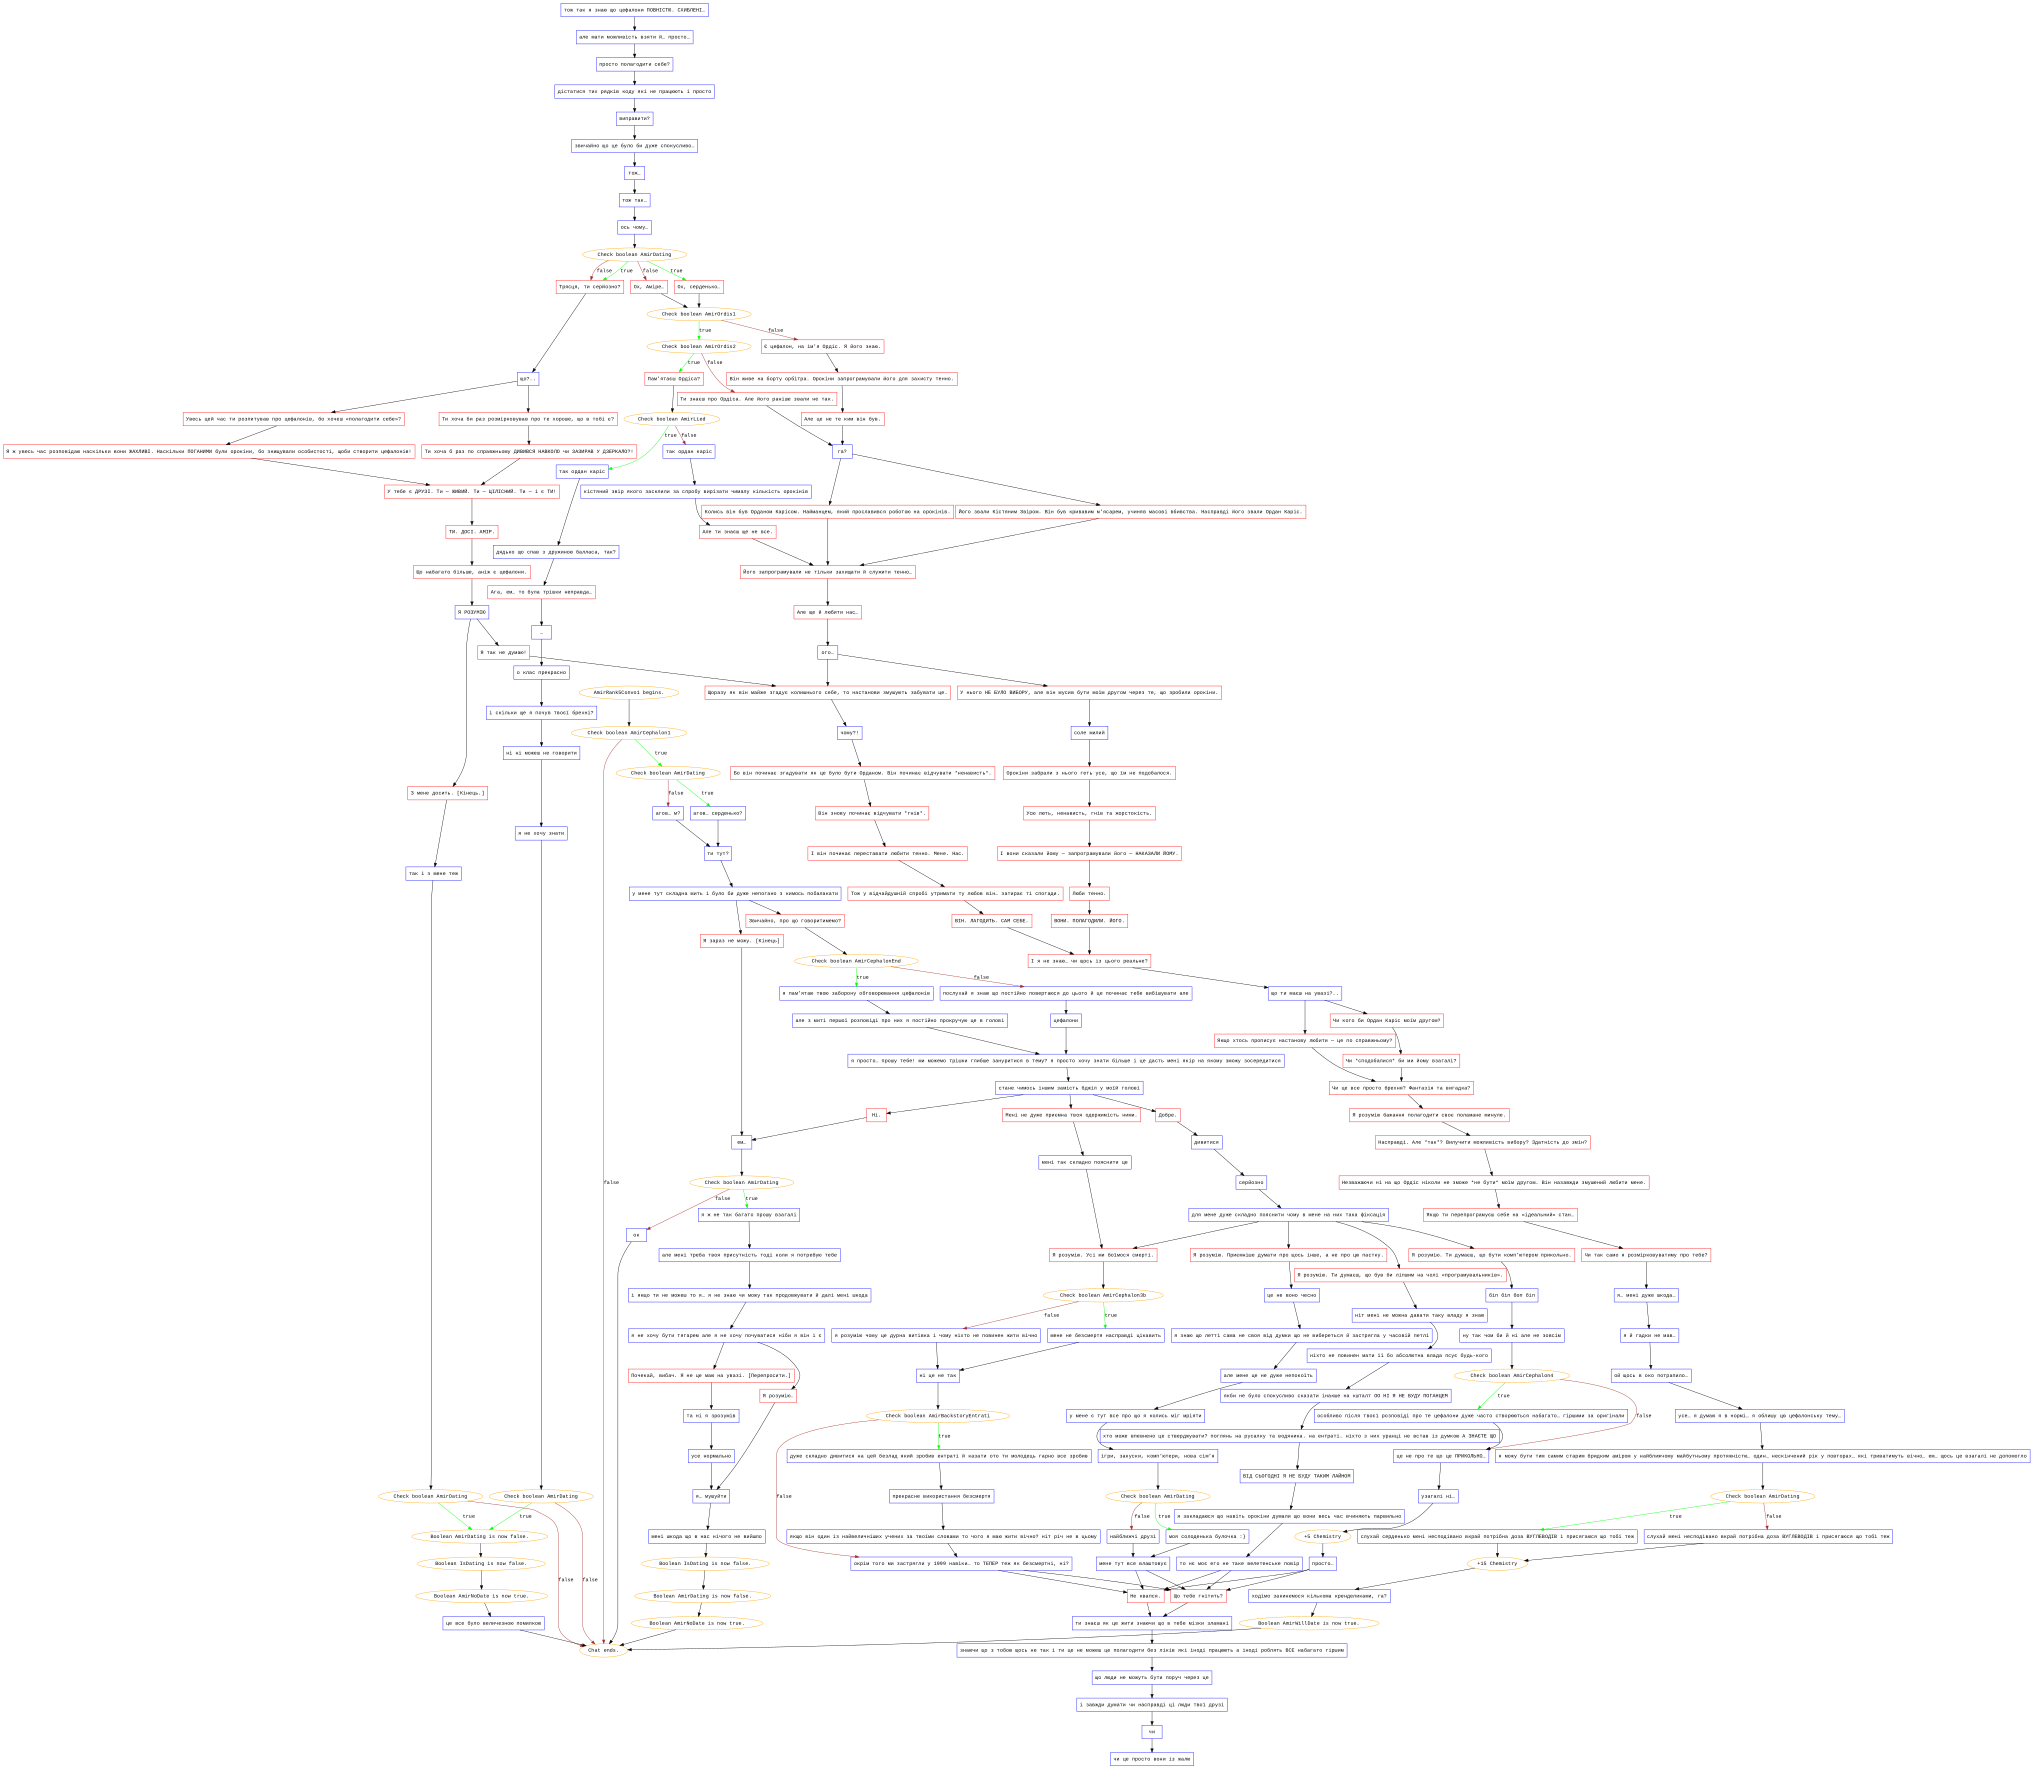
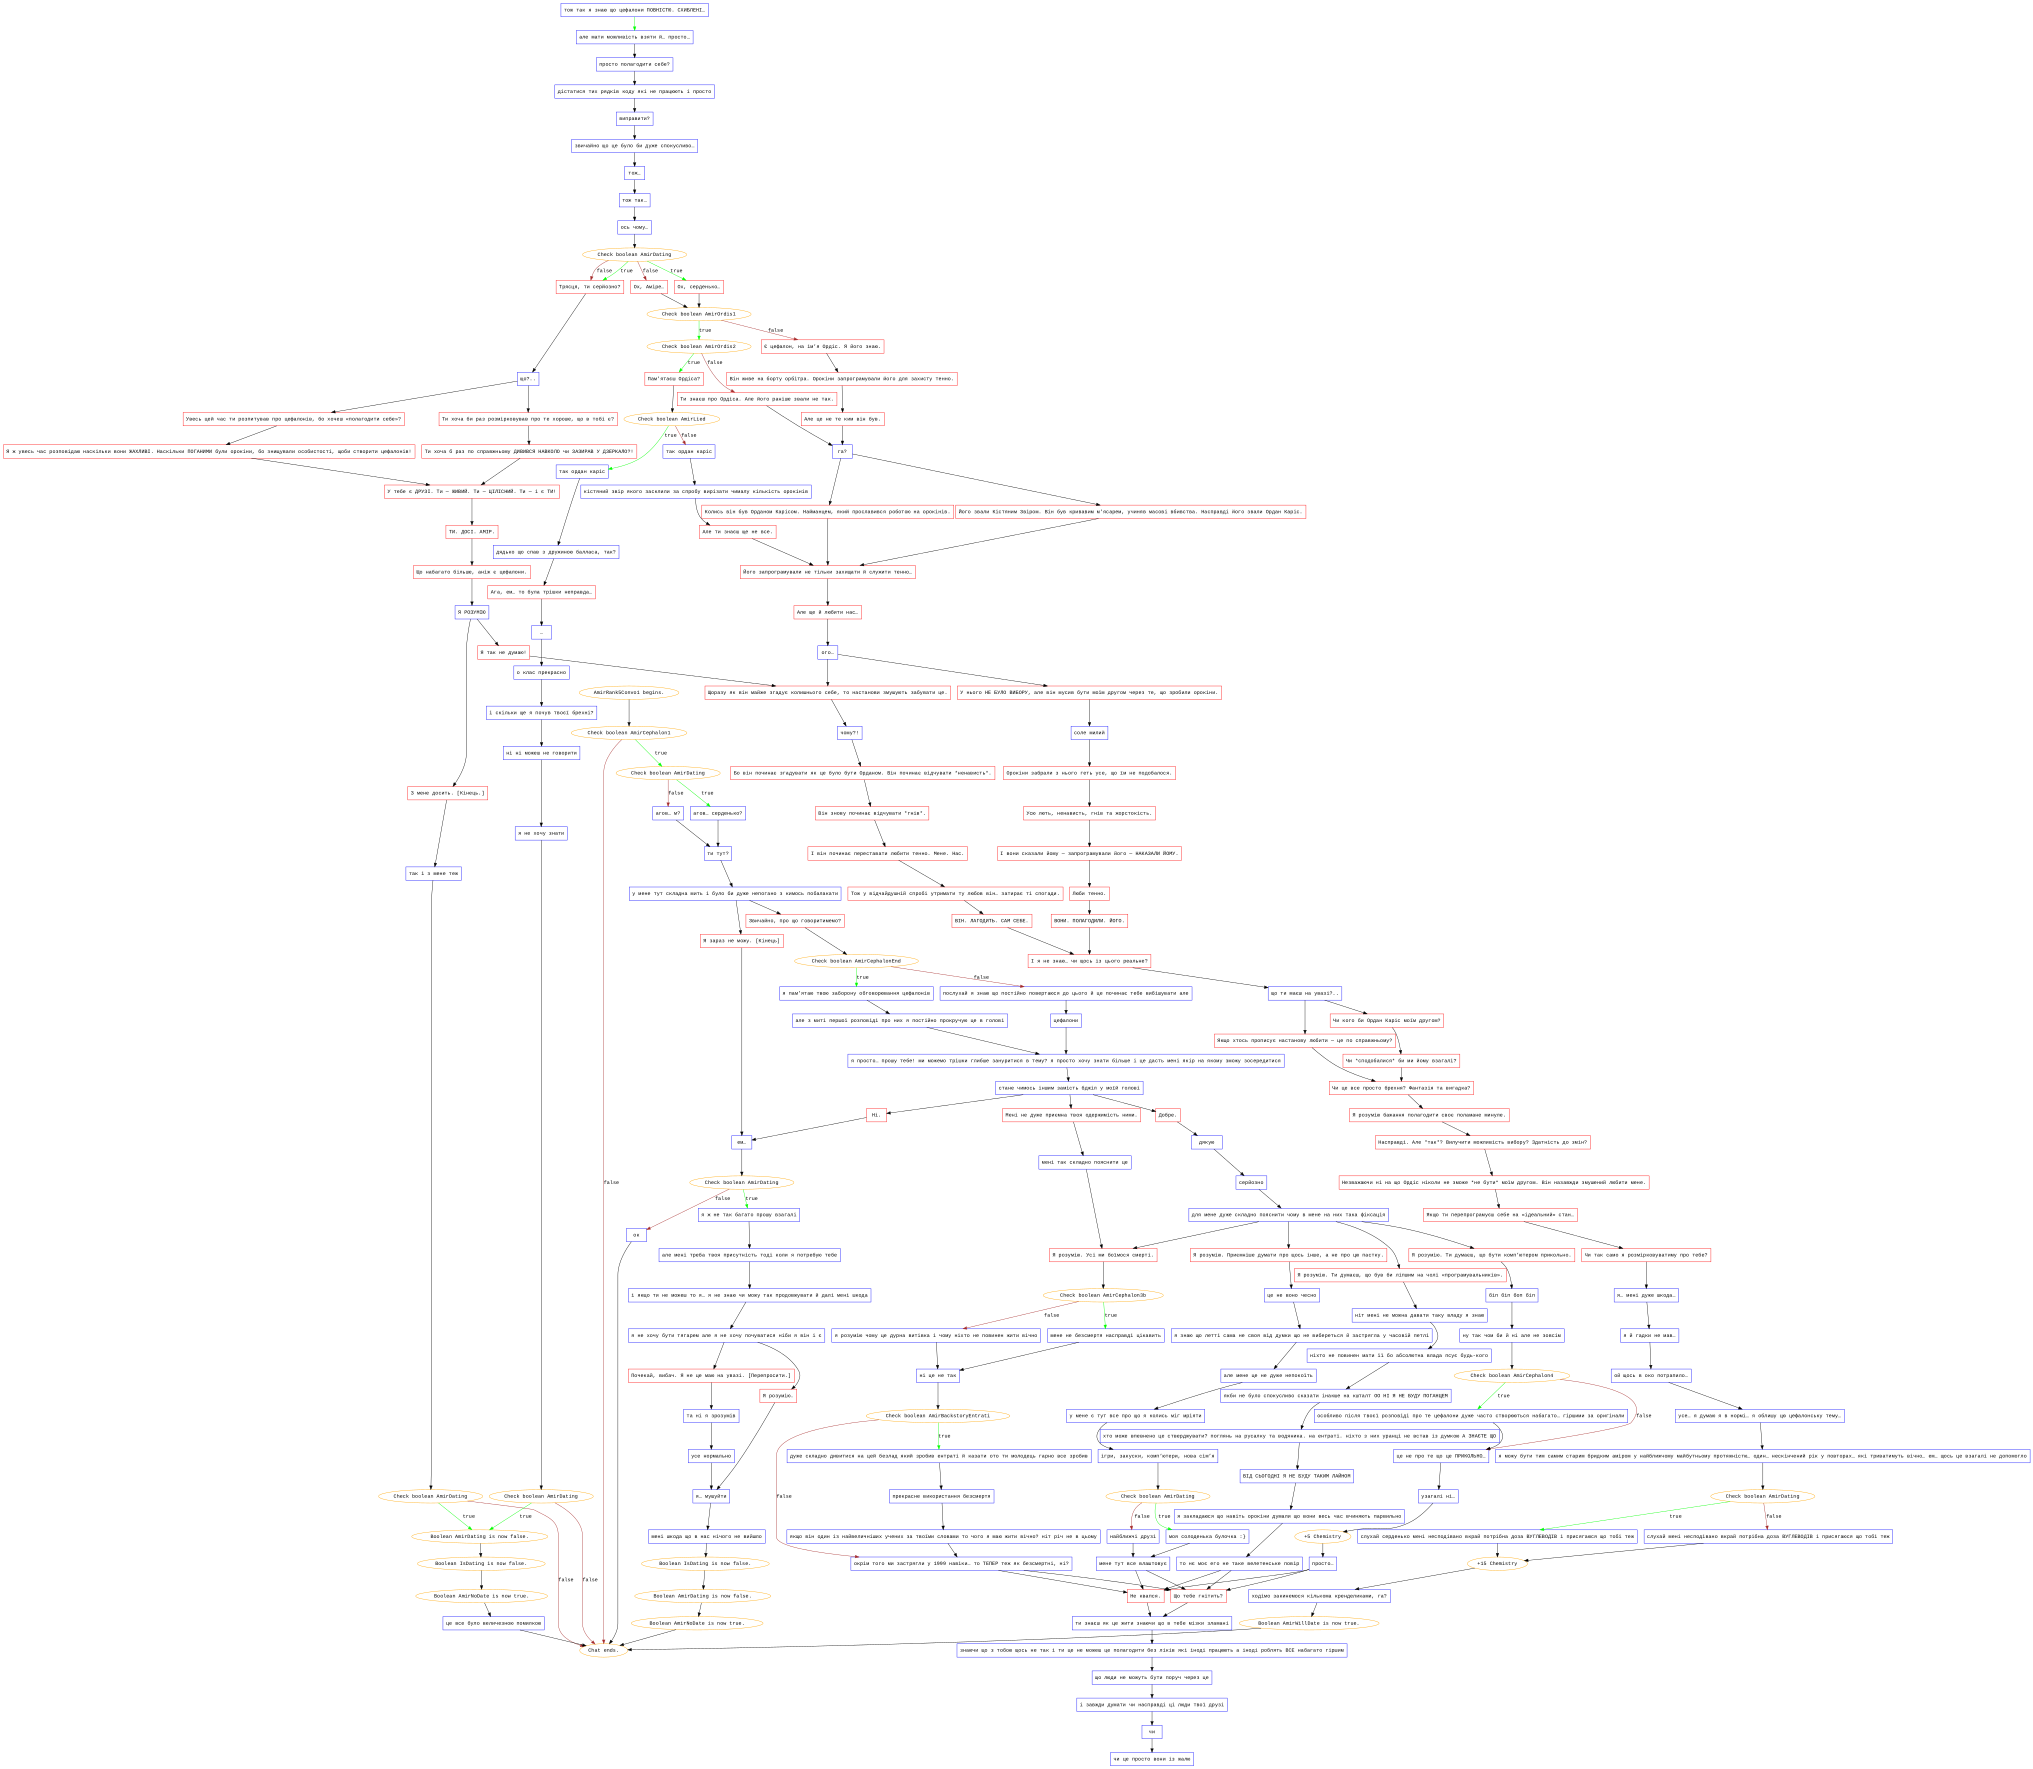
edge "тож так я знаю що цефалони ПОВНІСТЮ. СХИБЛЕНІ…" -> "але мати можливість взяти й… просто…": color black -> green
node "дивитися": label "дивитися" -> "дякую"
